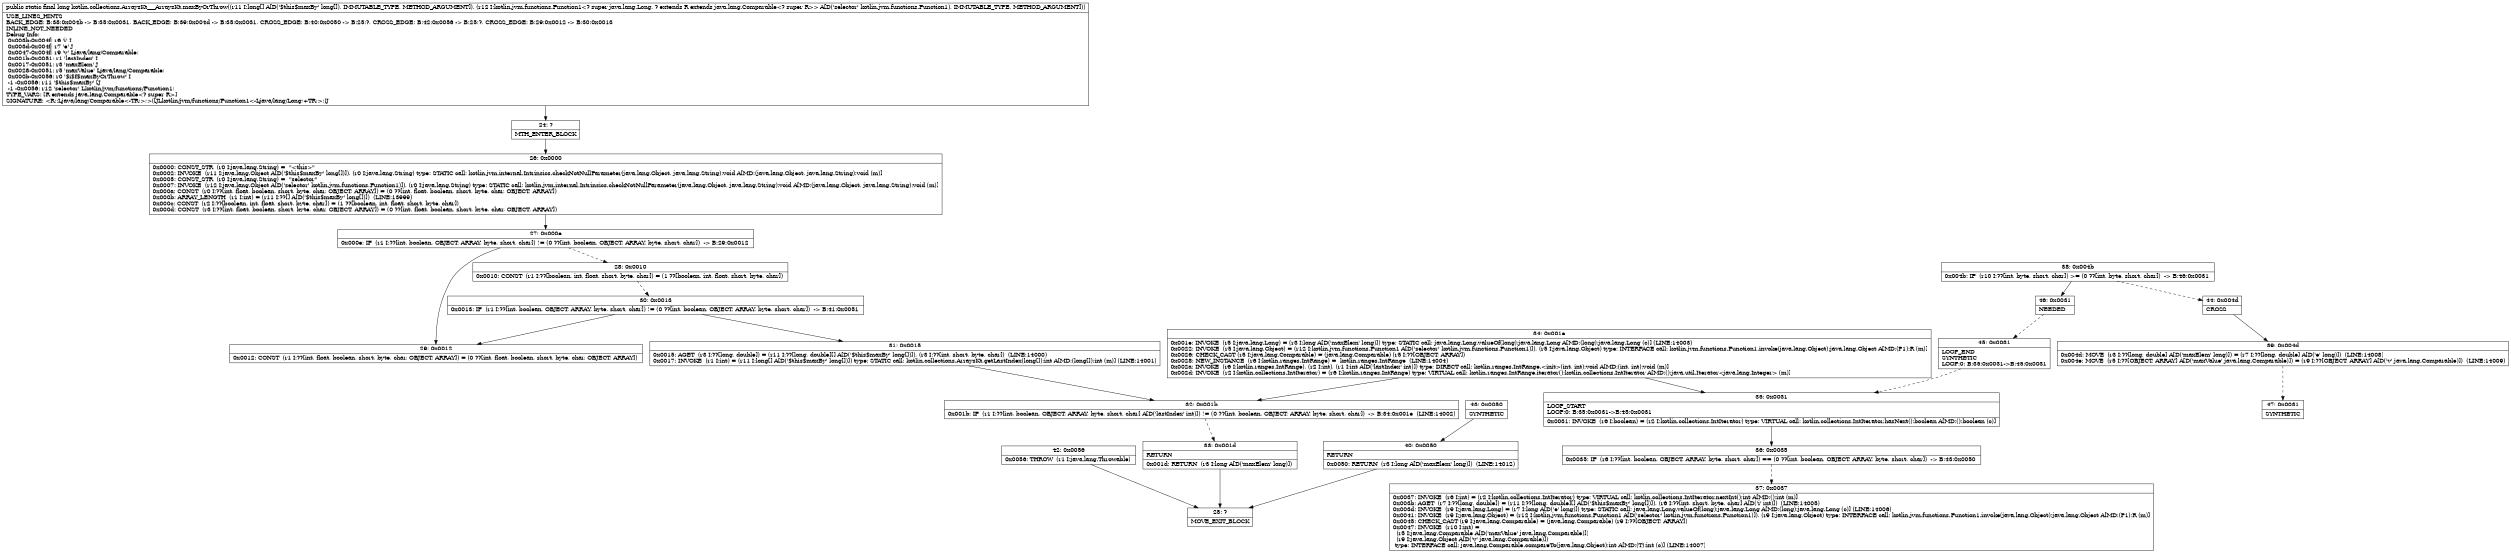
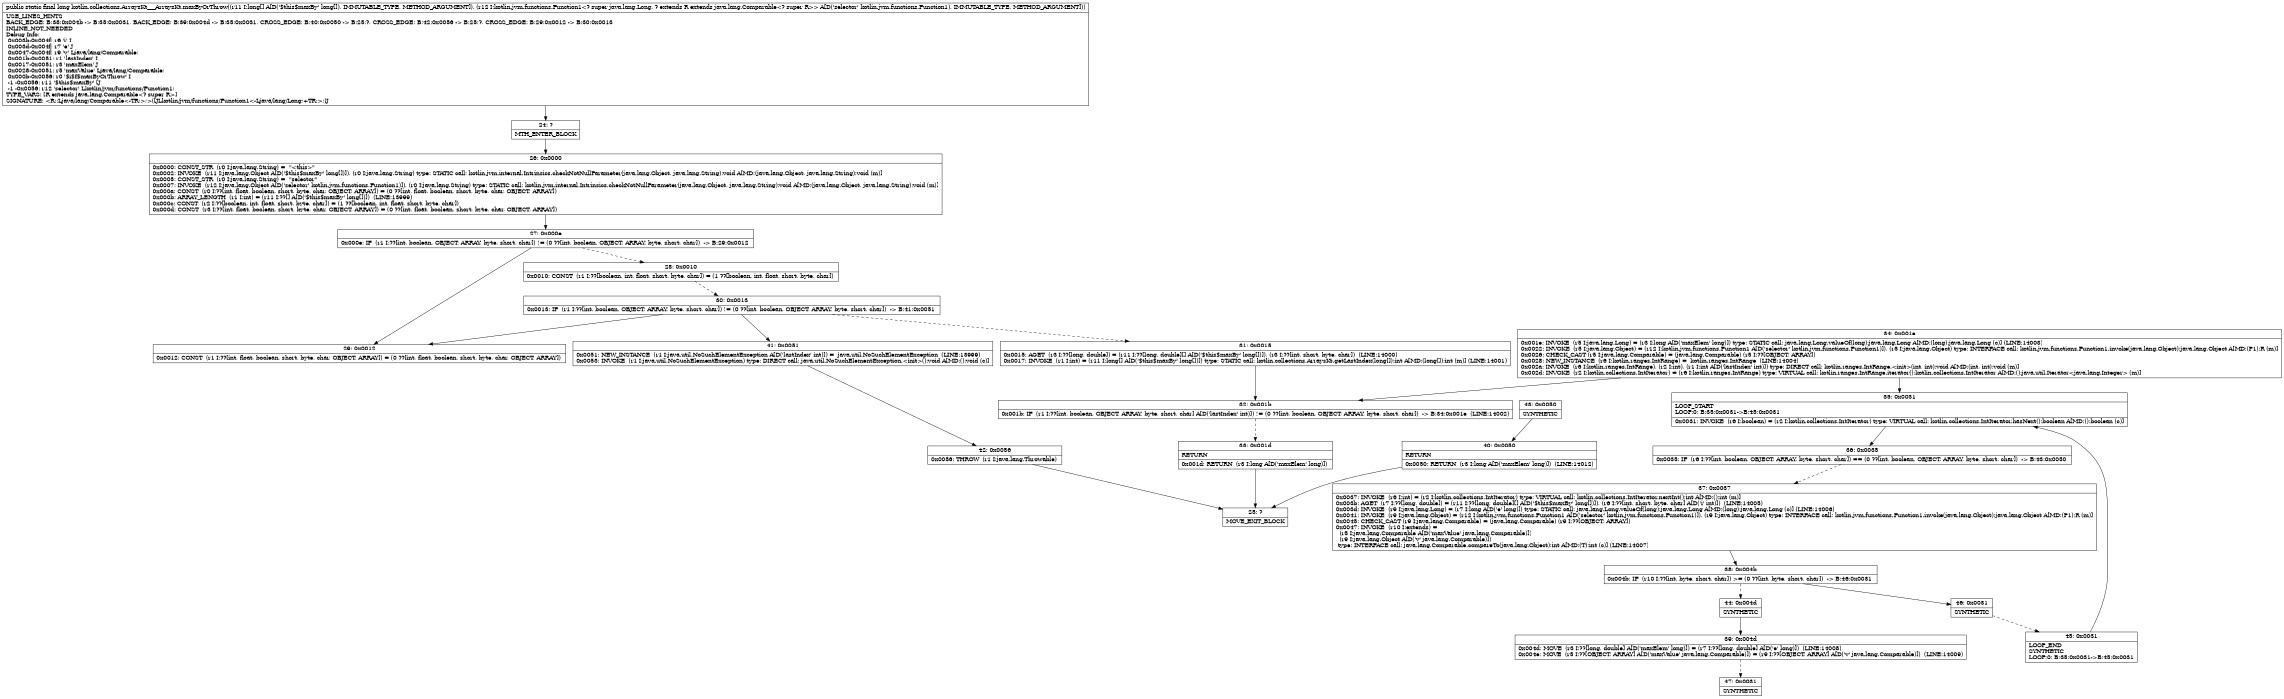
node "46: 0x0031": text "NEEDED" -> "SYNTHETIC"
node "44: 0x004d": text "CROSS" -> "SYNTHETIC"
edge "30: 0x0013" -> "31: 0x0015": style solid -> dashed
node "41: 0x0051": added
edge "45: 0x0031" -> "35: 0x0031": style dashed -> solid
node "37: 0x0037": text "0x0047: INVOKE  (r10 I:int) =" -> "0x0047: INVOKE  (r10 I:extends) ="
edge "37: 0x0037" -> "38: 0x004b": added
